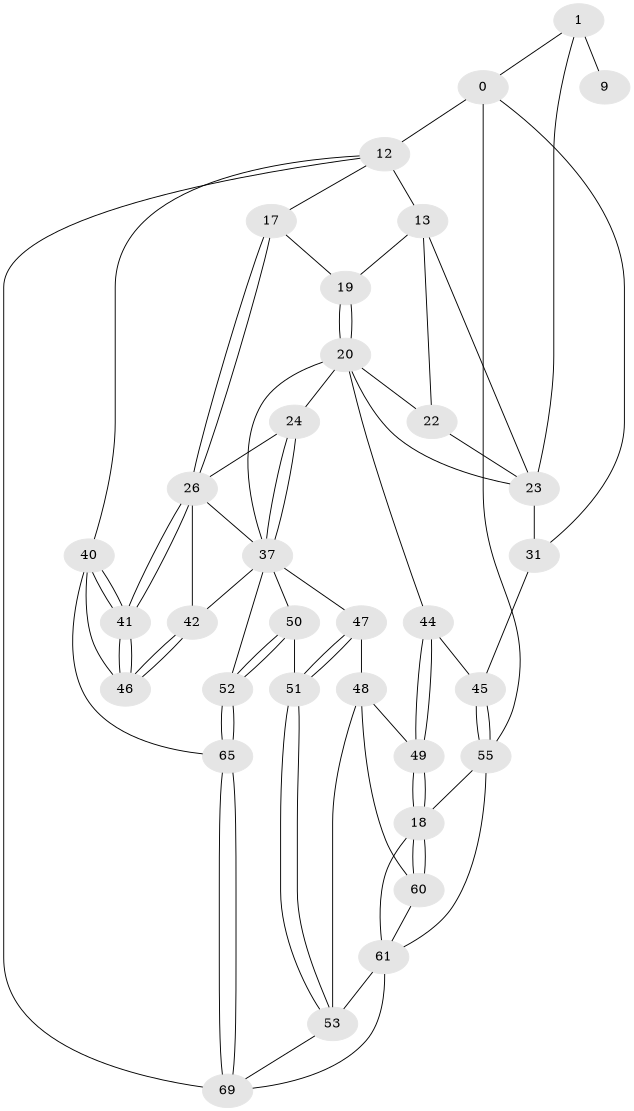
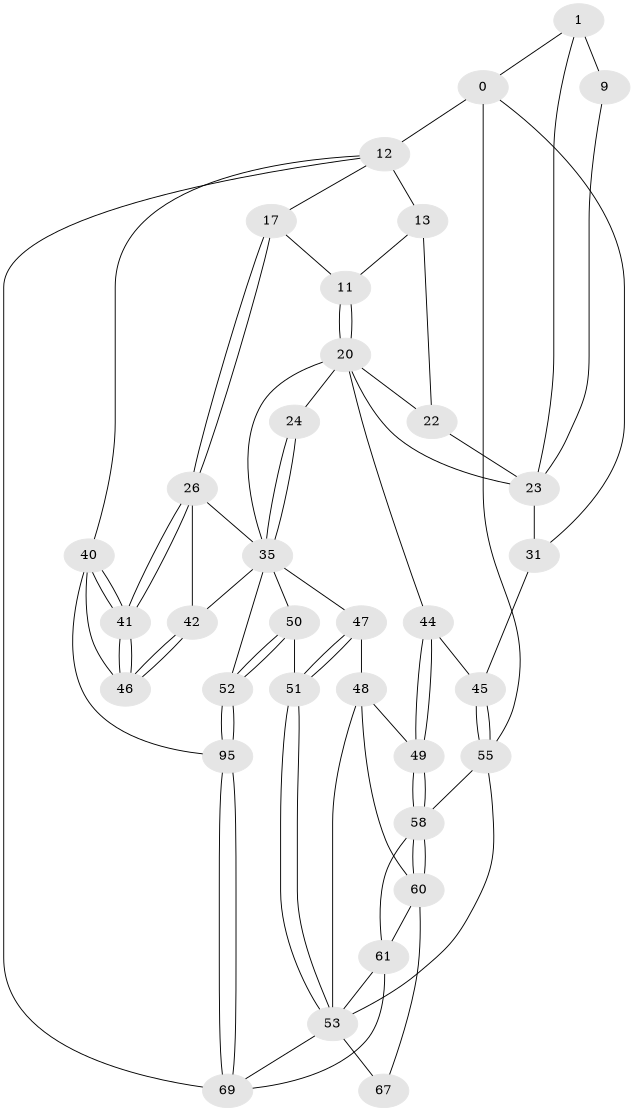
node "19": label "19" -> "11"
edge "13" -- "23": now "9" -- "23"
edge "24" -- "26": removed
node "37": label "37" -> "35"
node "65": label "65" -> "95"
node "18": label "18" -> "58"
edge "55" -- "61": now "55" -- "53"
node "67": added
